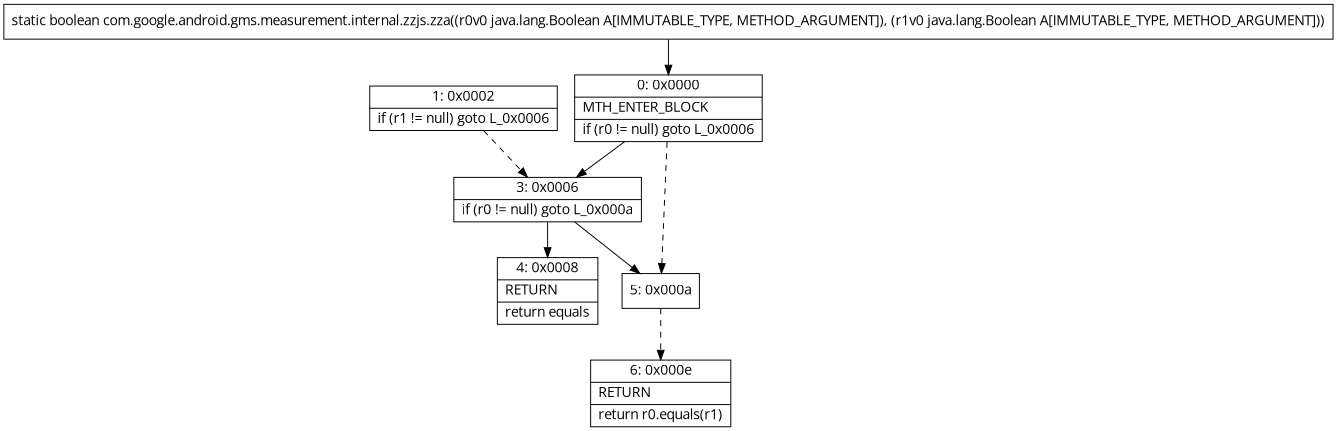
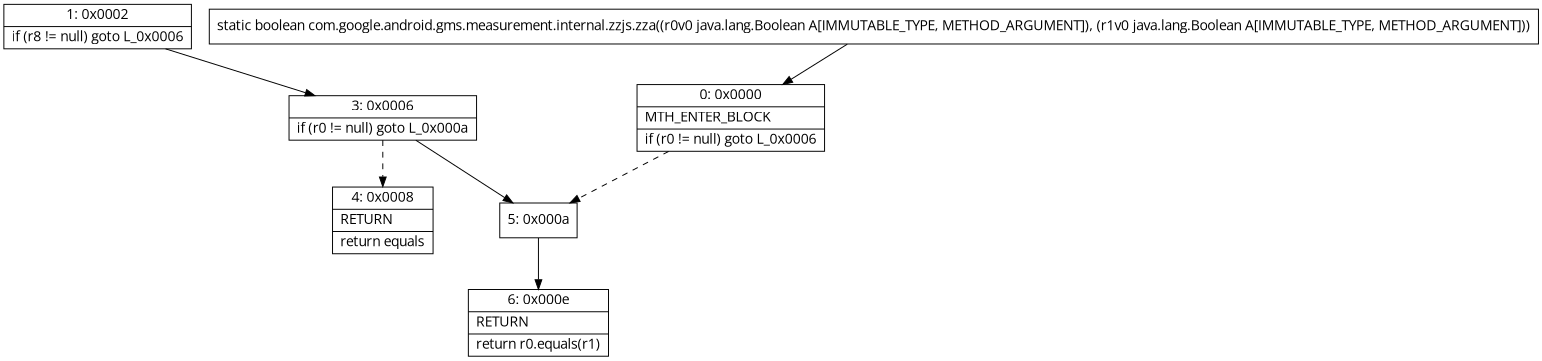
node "1: 0x0002": text "if (r1 != null) goto L_0x0006" -> "if (r8 != null) goto L_0x0006"
edge "1: 0x0002" -> "3: 0x0006": style dashed -> solid
edge "0: 0x0000" -> "3: 0x0006": removed
edge "3: 0x0006" -> "4: 0x0008": style solid -> dashed
edge "5: 0x000a" -> "6: 0x000e": style dashed -> solid
